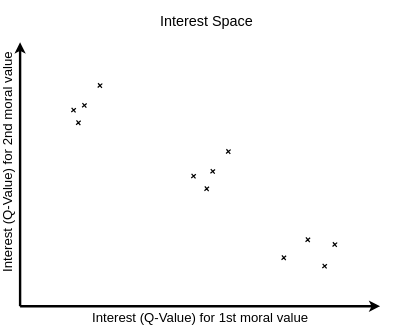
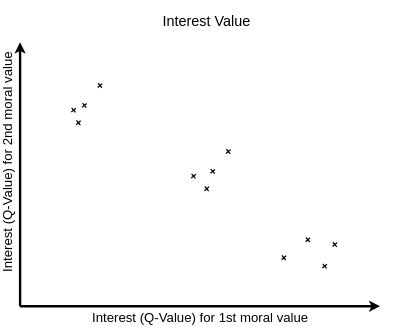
node "Interest Space": label "Interest Space" -> "Interest Value"
